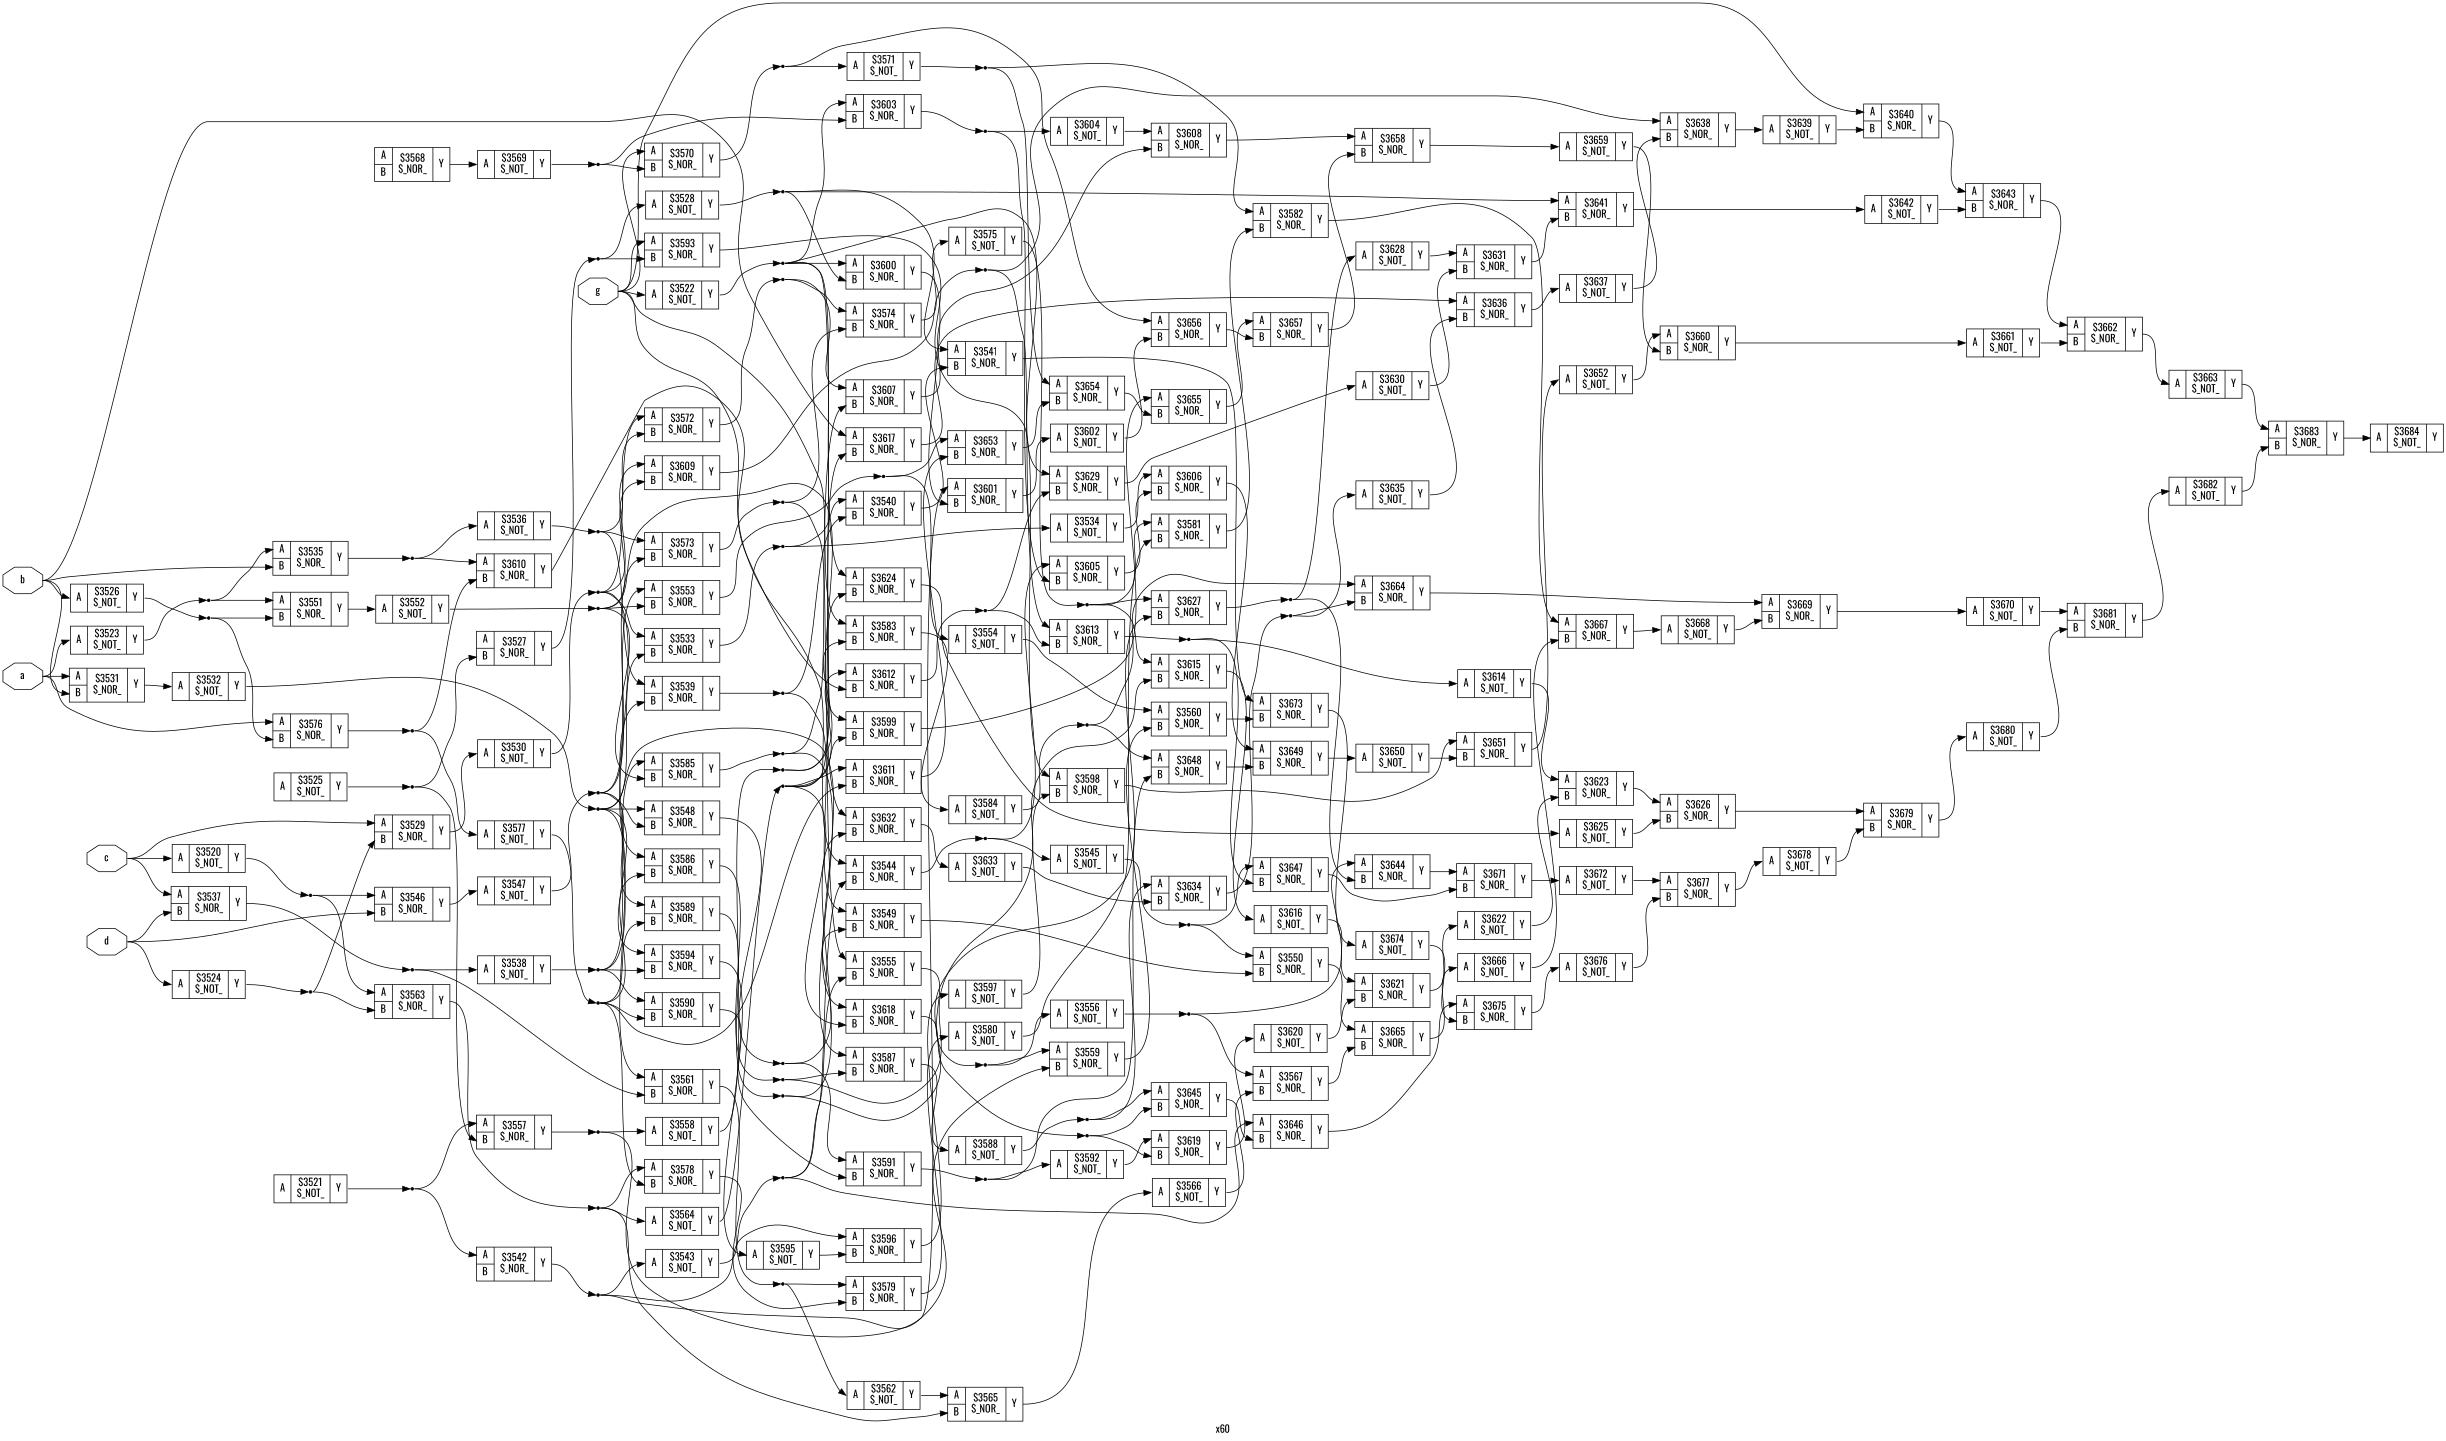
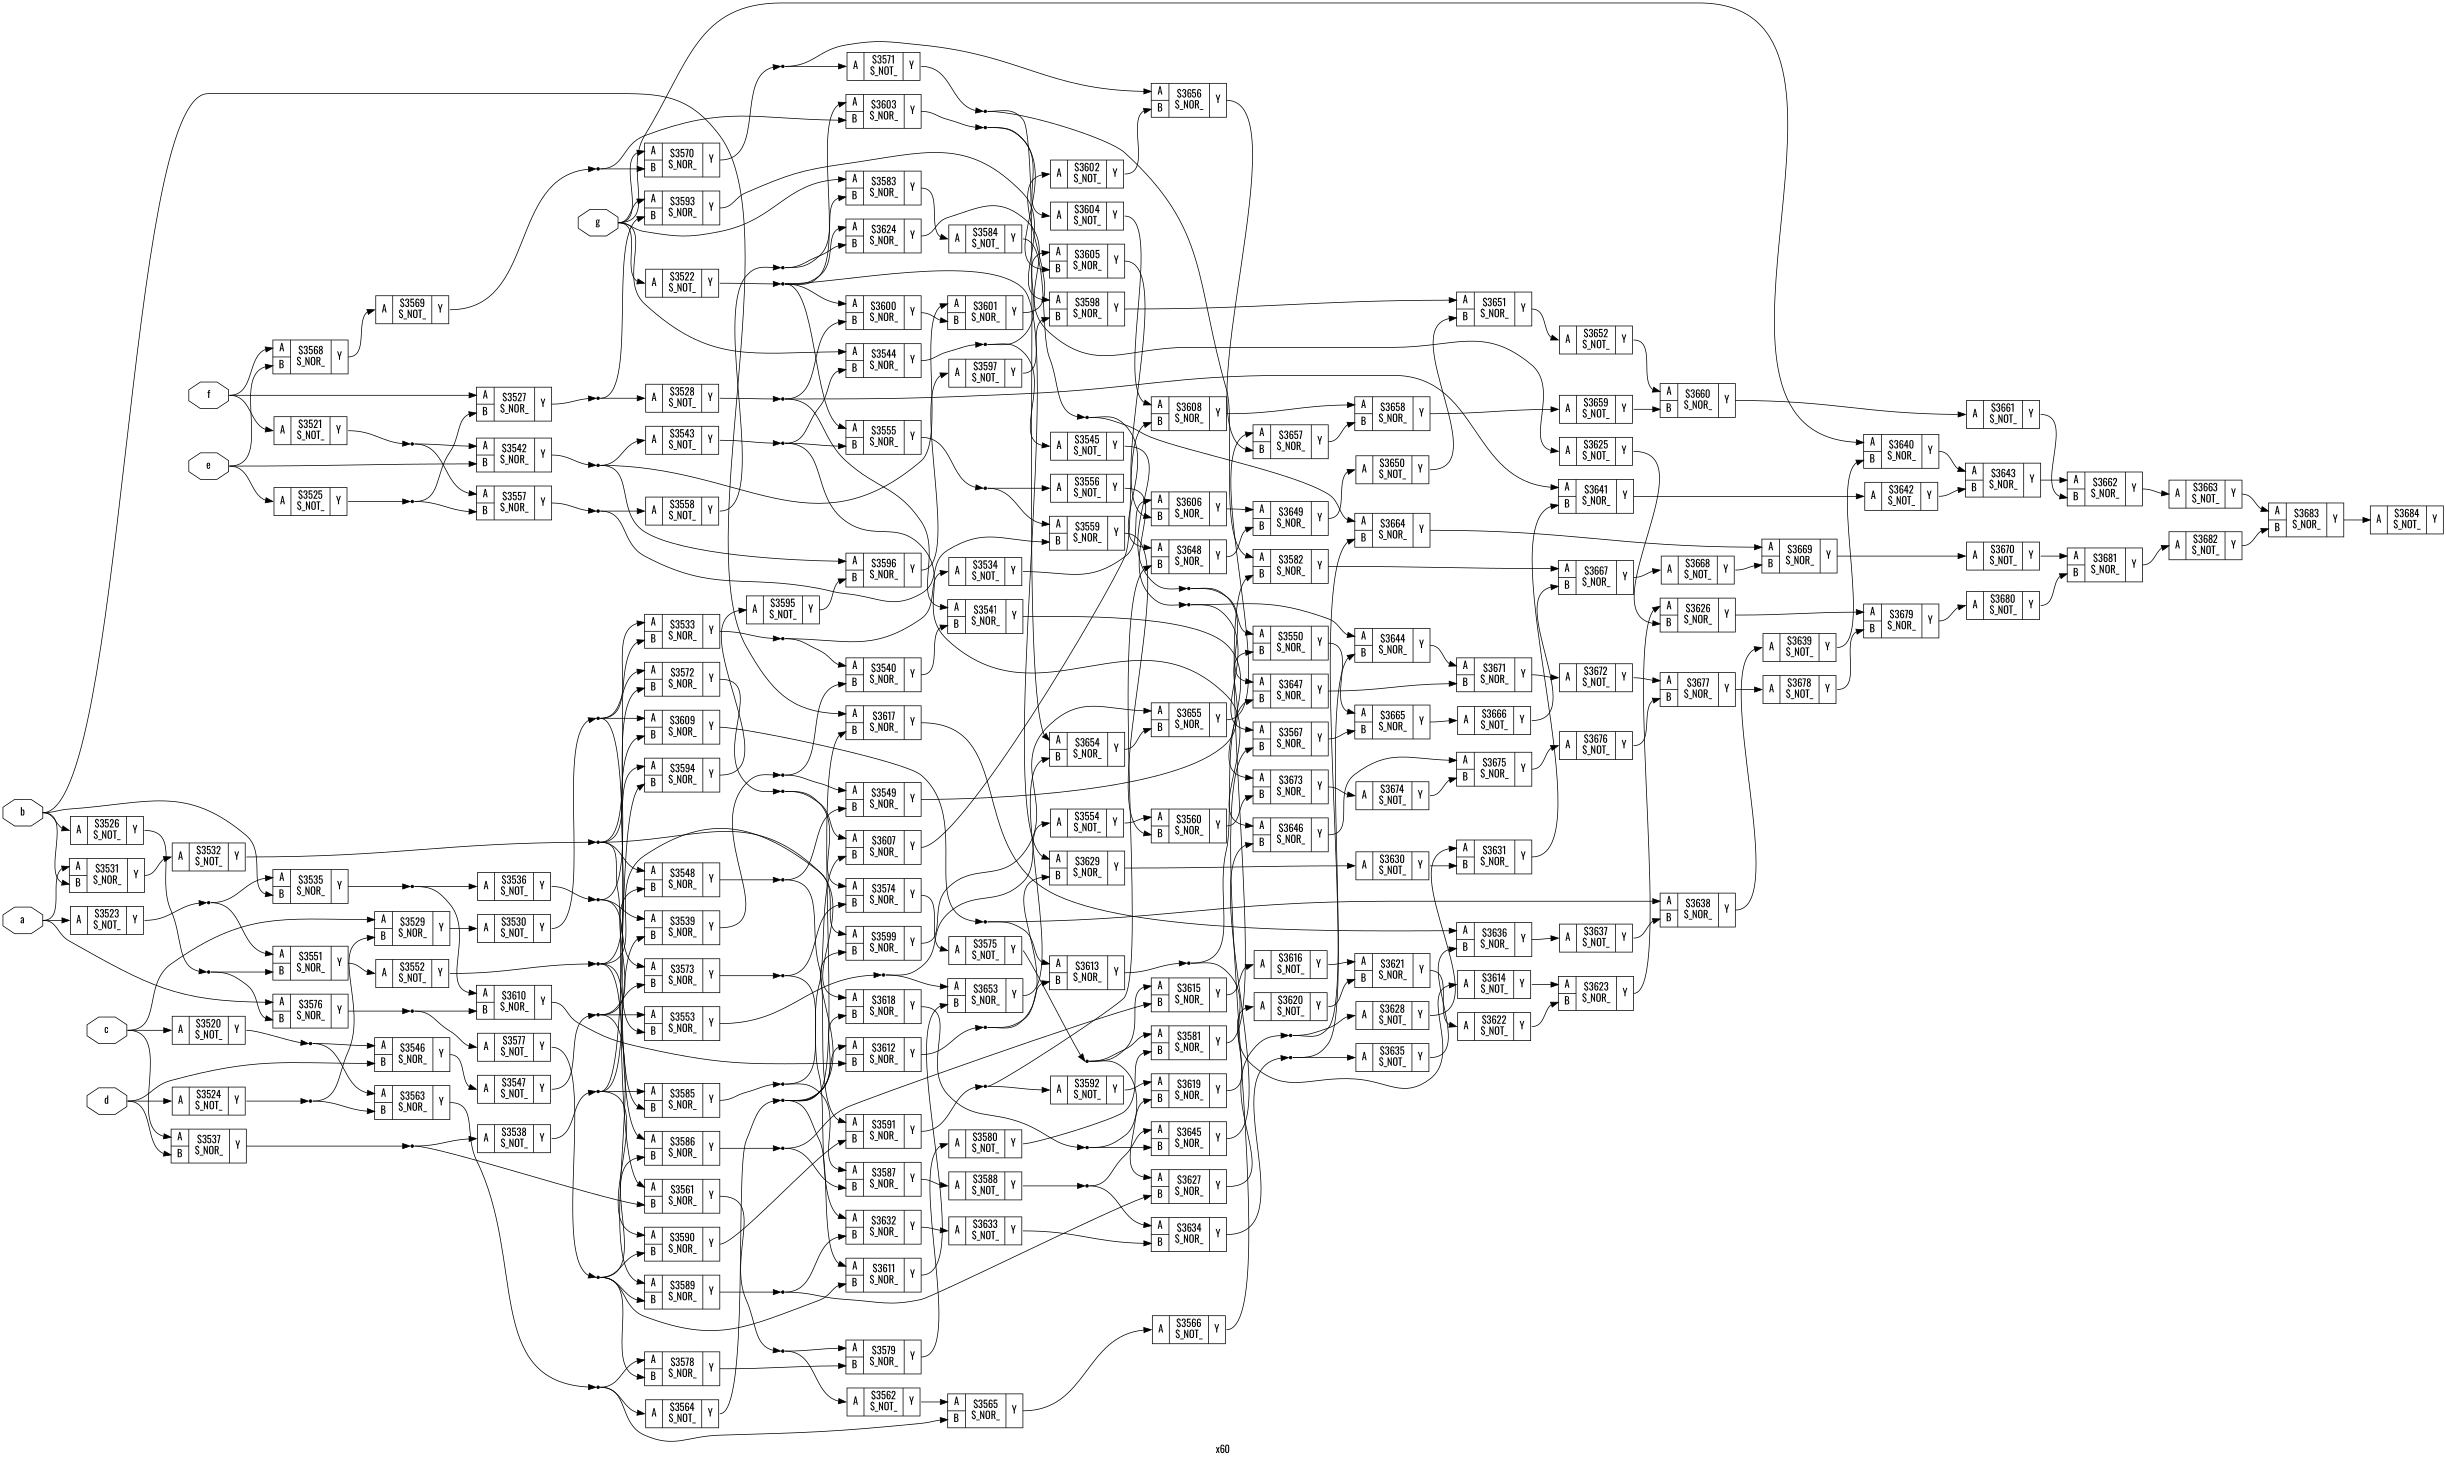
node "f": added
node "e": added
